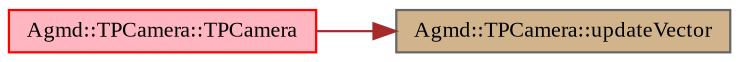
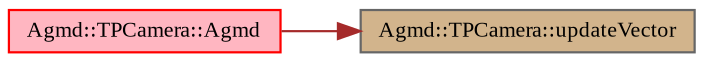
node "Agmd::TPCamera::TPCamera": label "Agmd::TPCamera::TPCamera" -> "Agmd::TPCamera::Agmd"
